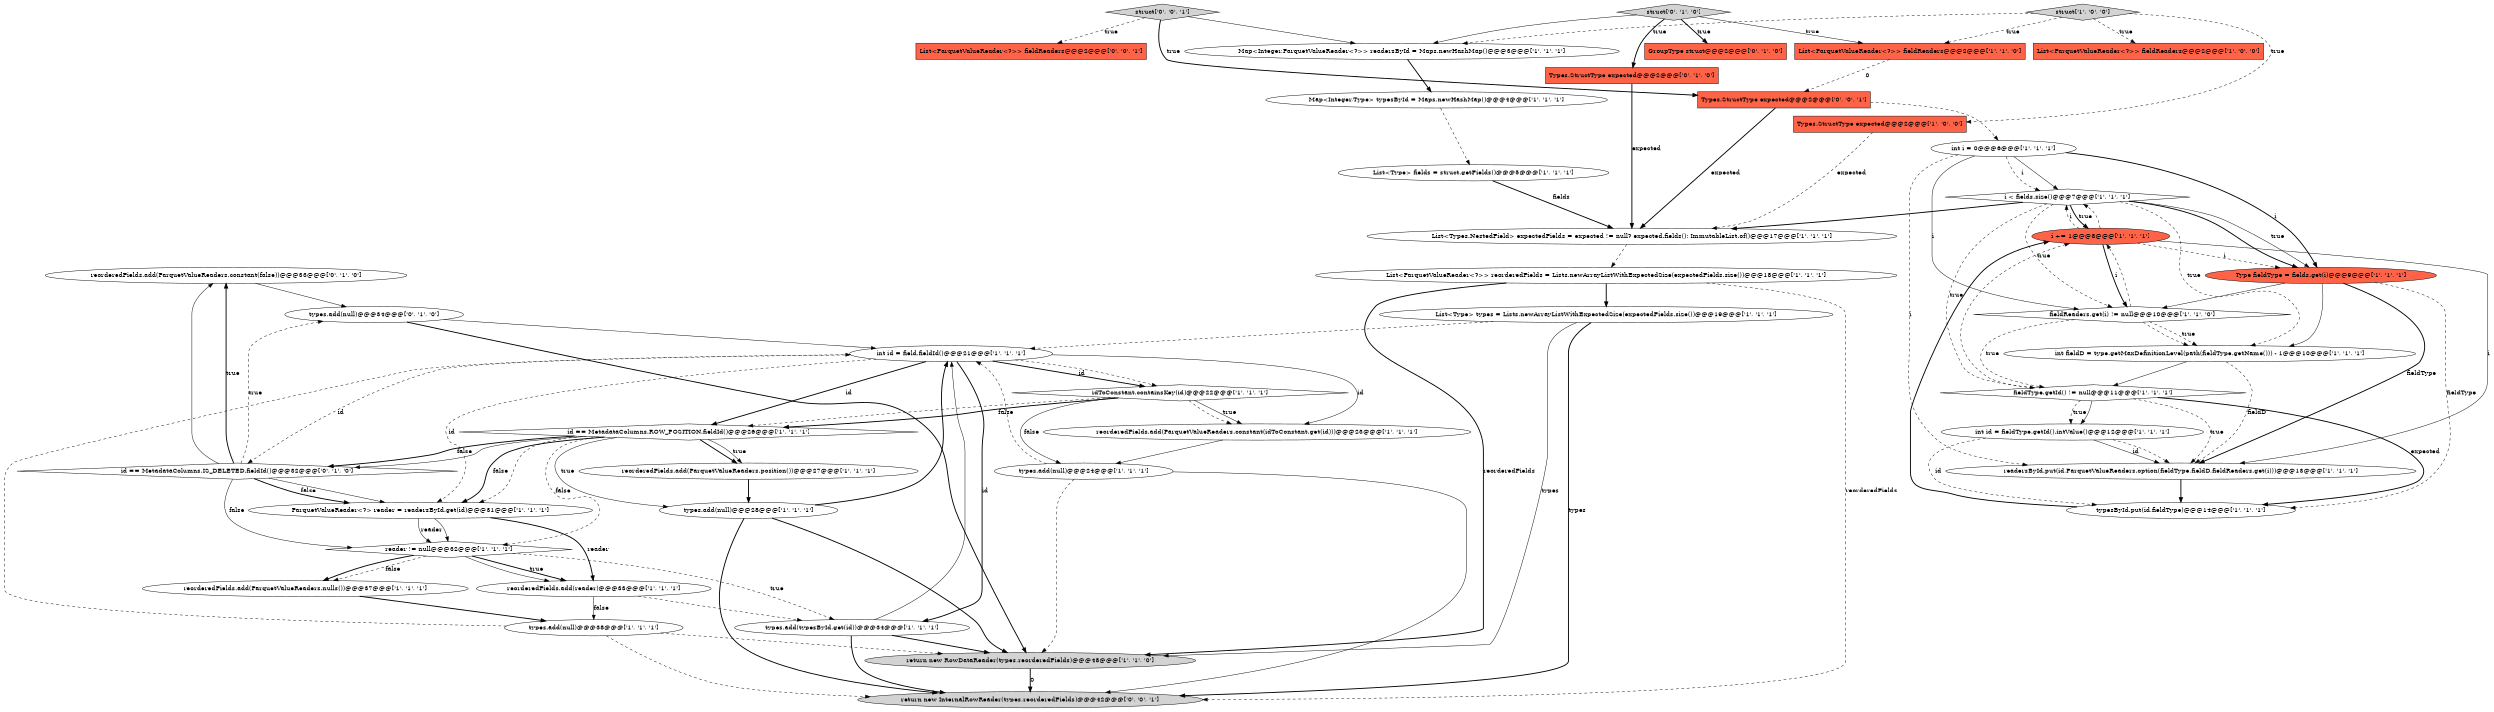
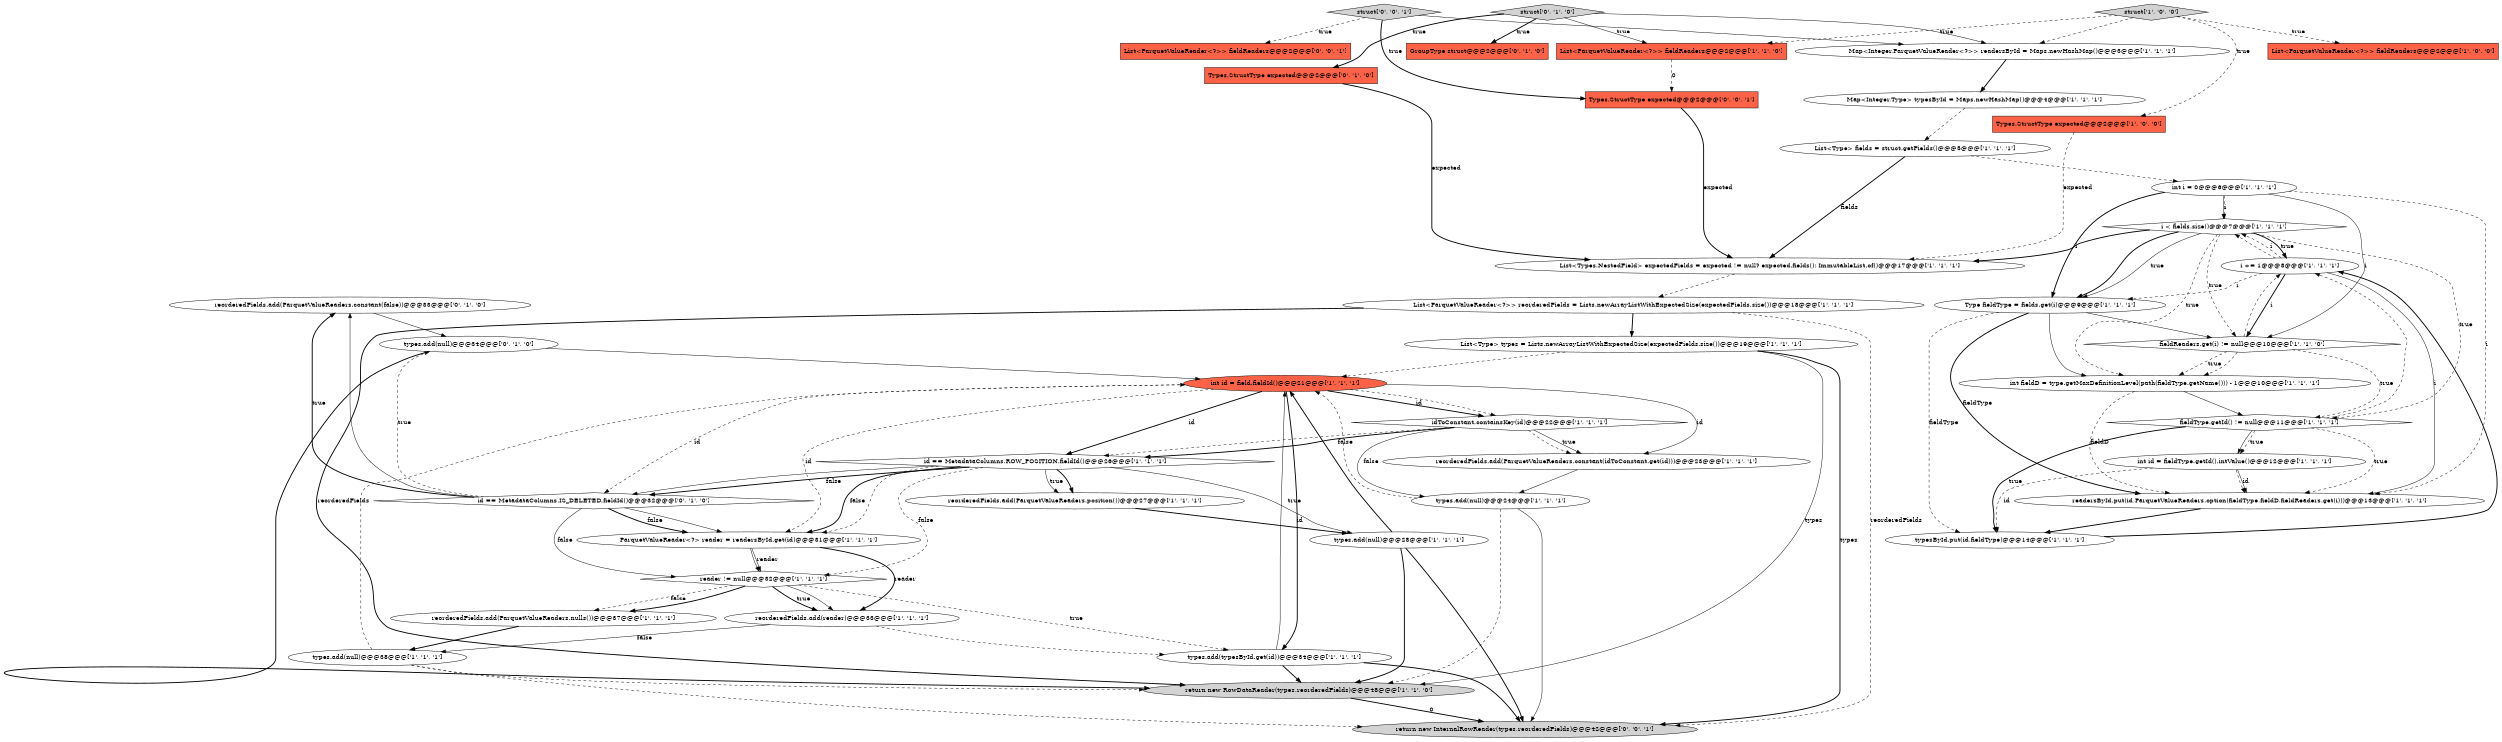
edge "Types.StructType expected@@@2@@@['0', '0', '1']" -> "int i = 0@@@6@@@['1', '1', '1']": now "List<Type> fields = struct.getFields()@@@5@@@['1', '1', '1']" -> "int i = 0@@@6@@@['1', '1', '1']"
node "i += 1@@@8@@@['1', '1', '1']": fillcolor tomato -> white
node "Type fieldType = fields.get(i)@@@9@@@['1', '1', '1']": fillcolor tomato -> white
node "int id = field.fieldId()@@@21@@@['1', '1', '1']": fillcolor white -> tomato
edge "fieldType.getId() != null@@@11@@@['1', '1', '1']" -> "typesById.put(id,fieldType)@@@14@@@['1', '1', '1']": label "expected" -> "true"
